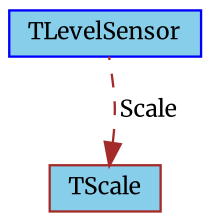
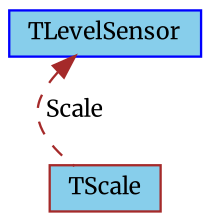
edge "TLevelSensor" -> "TScale": reversed
